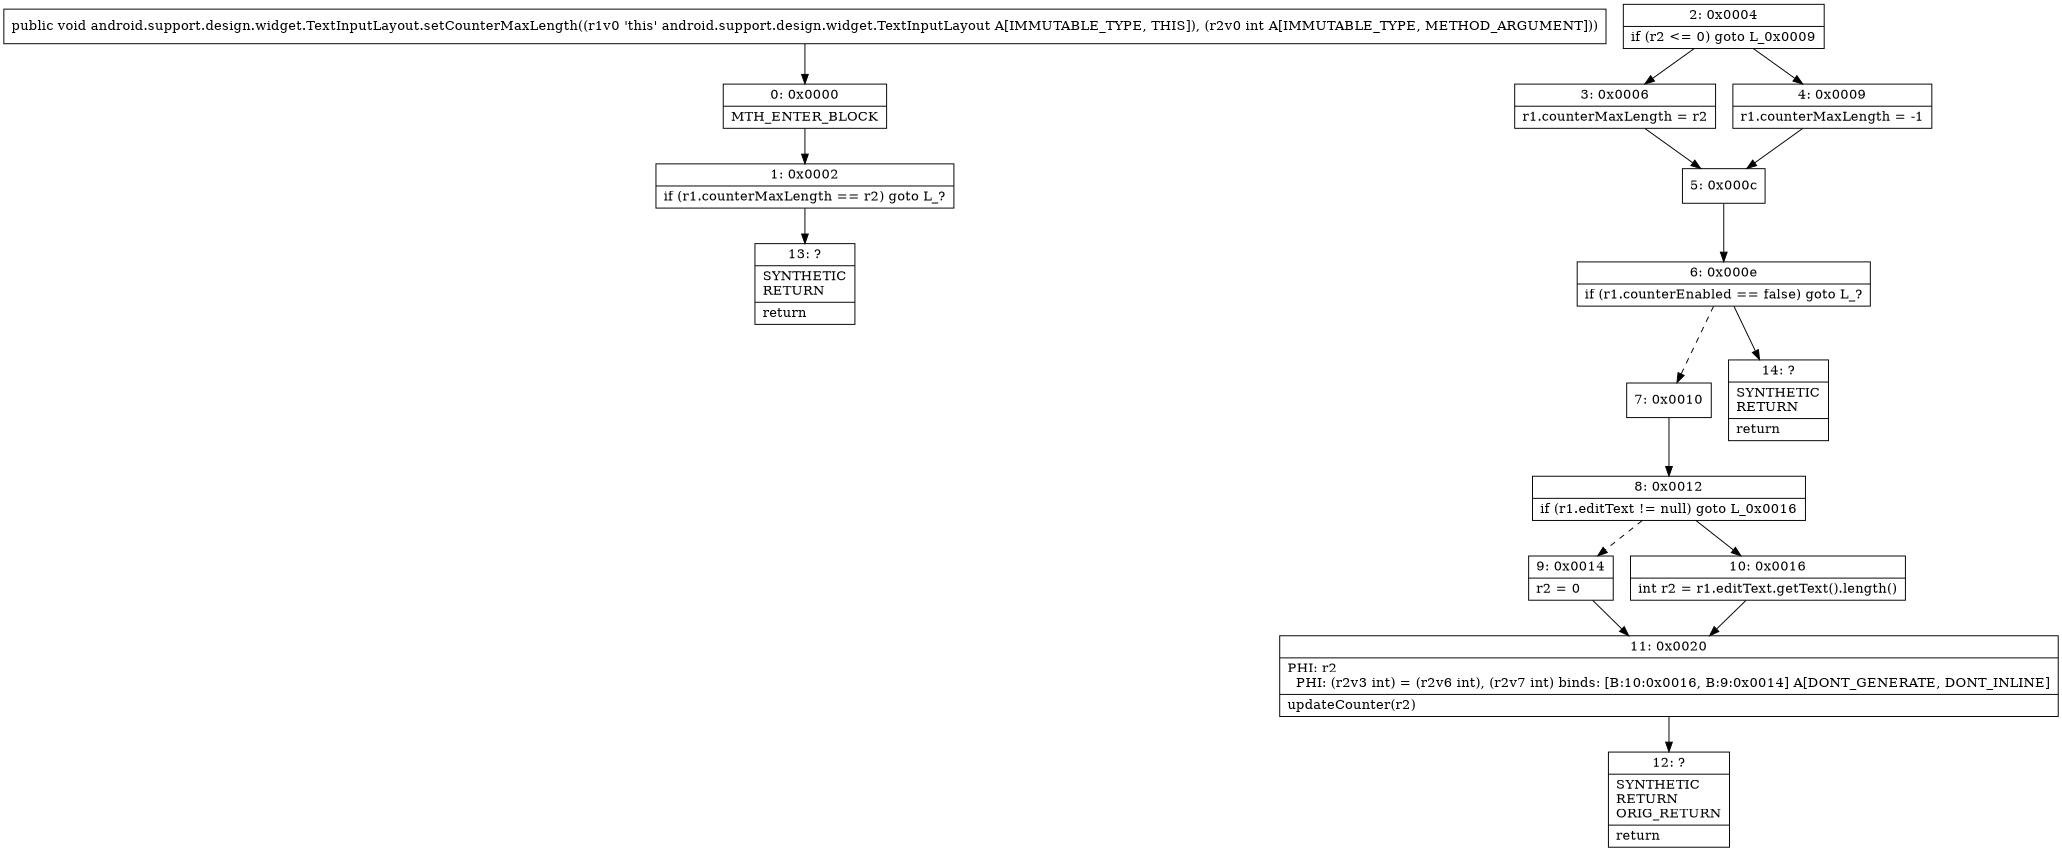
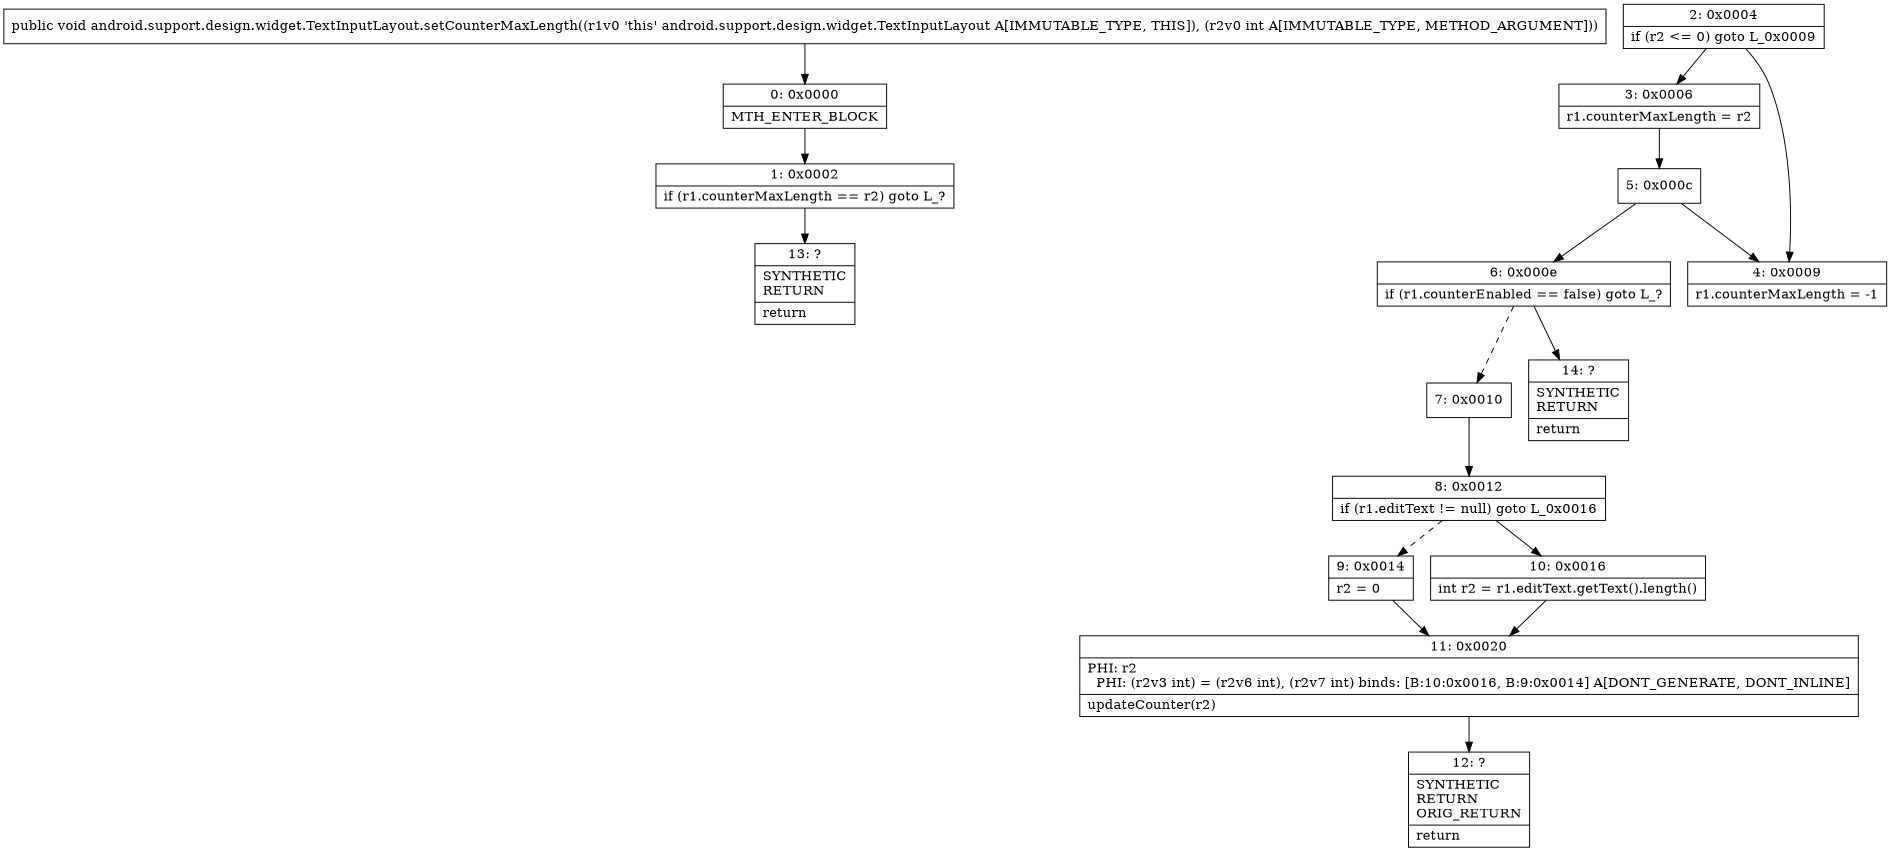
edge "4: 0x0009" -> "5: 0x000c": reversed
